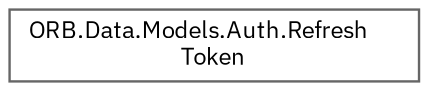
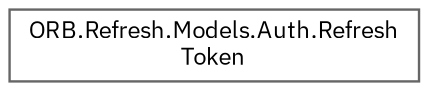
node "ORB.Data.Models.Auth.Refresh Token": label "ORB.Data.Models.Auth.Refresh Token" -> "ORB.Refresh.Models.Auth.Refresh Token"
